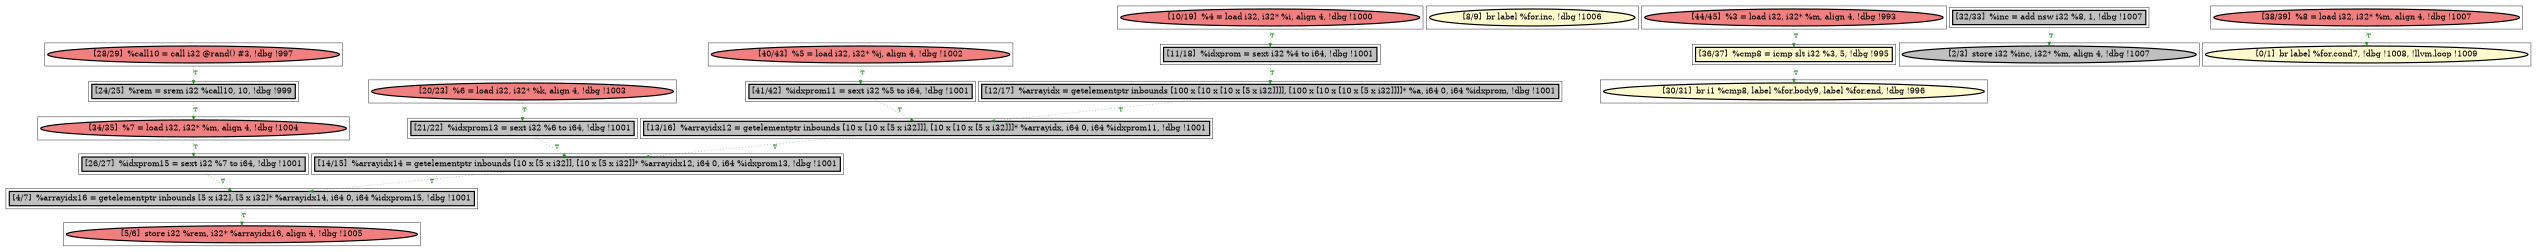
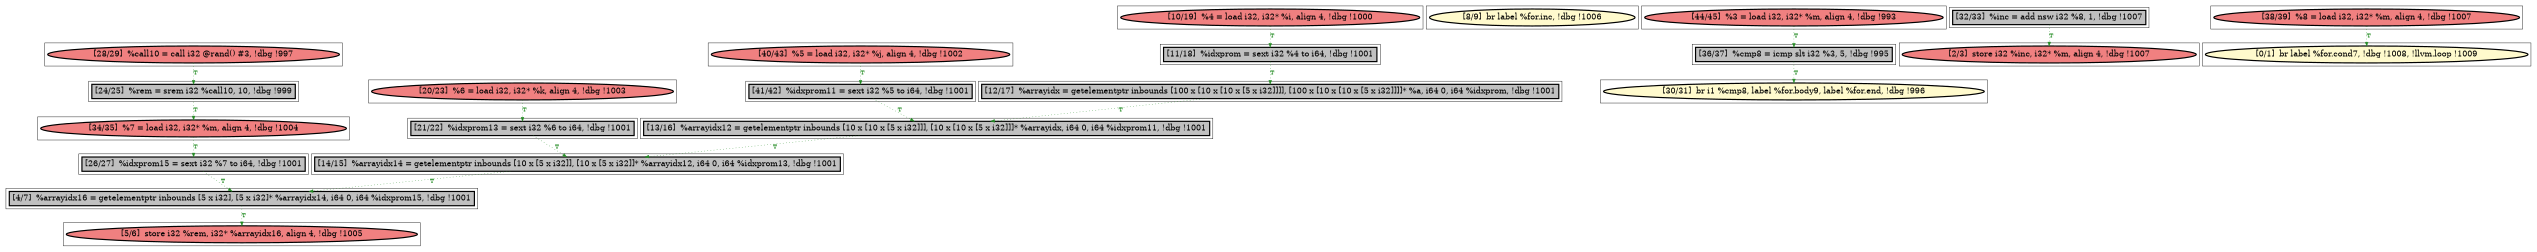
node "[36/37]  %cmp8 = icmp slt i32 %3, 5, !dbg !995": fillcolor lemonchiffon -> grey
node "[2/3]  store i32 %inc, i32* %m, align 4, !dbg !1007": fillcolor grey -> lightcoral
